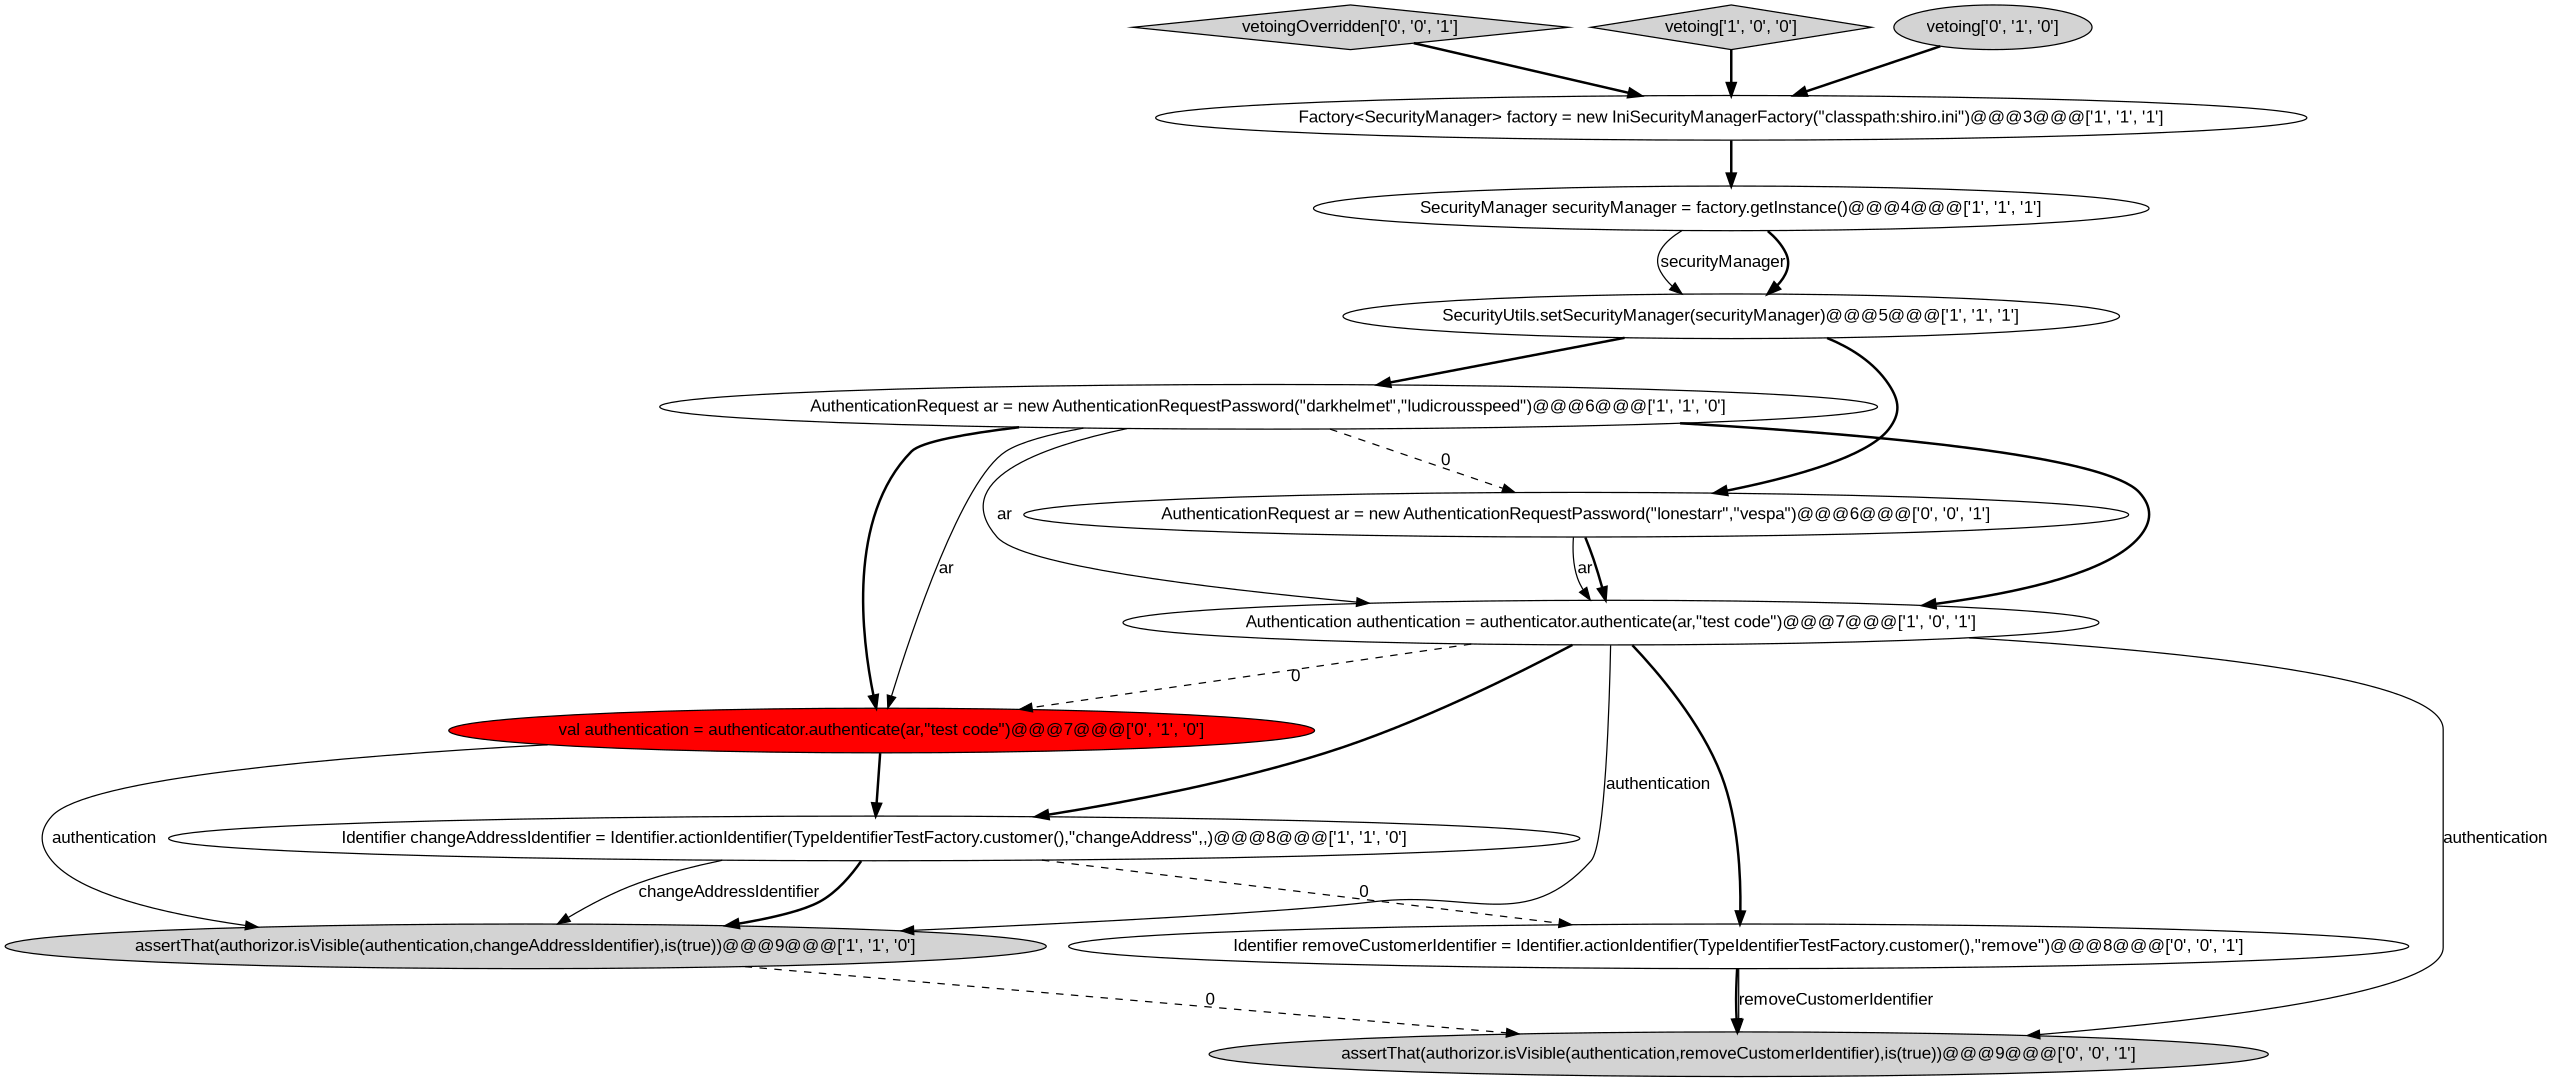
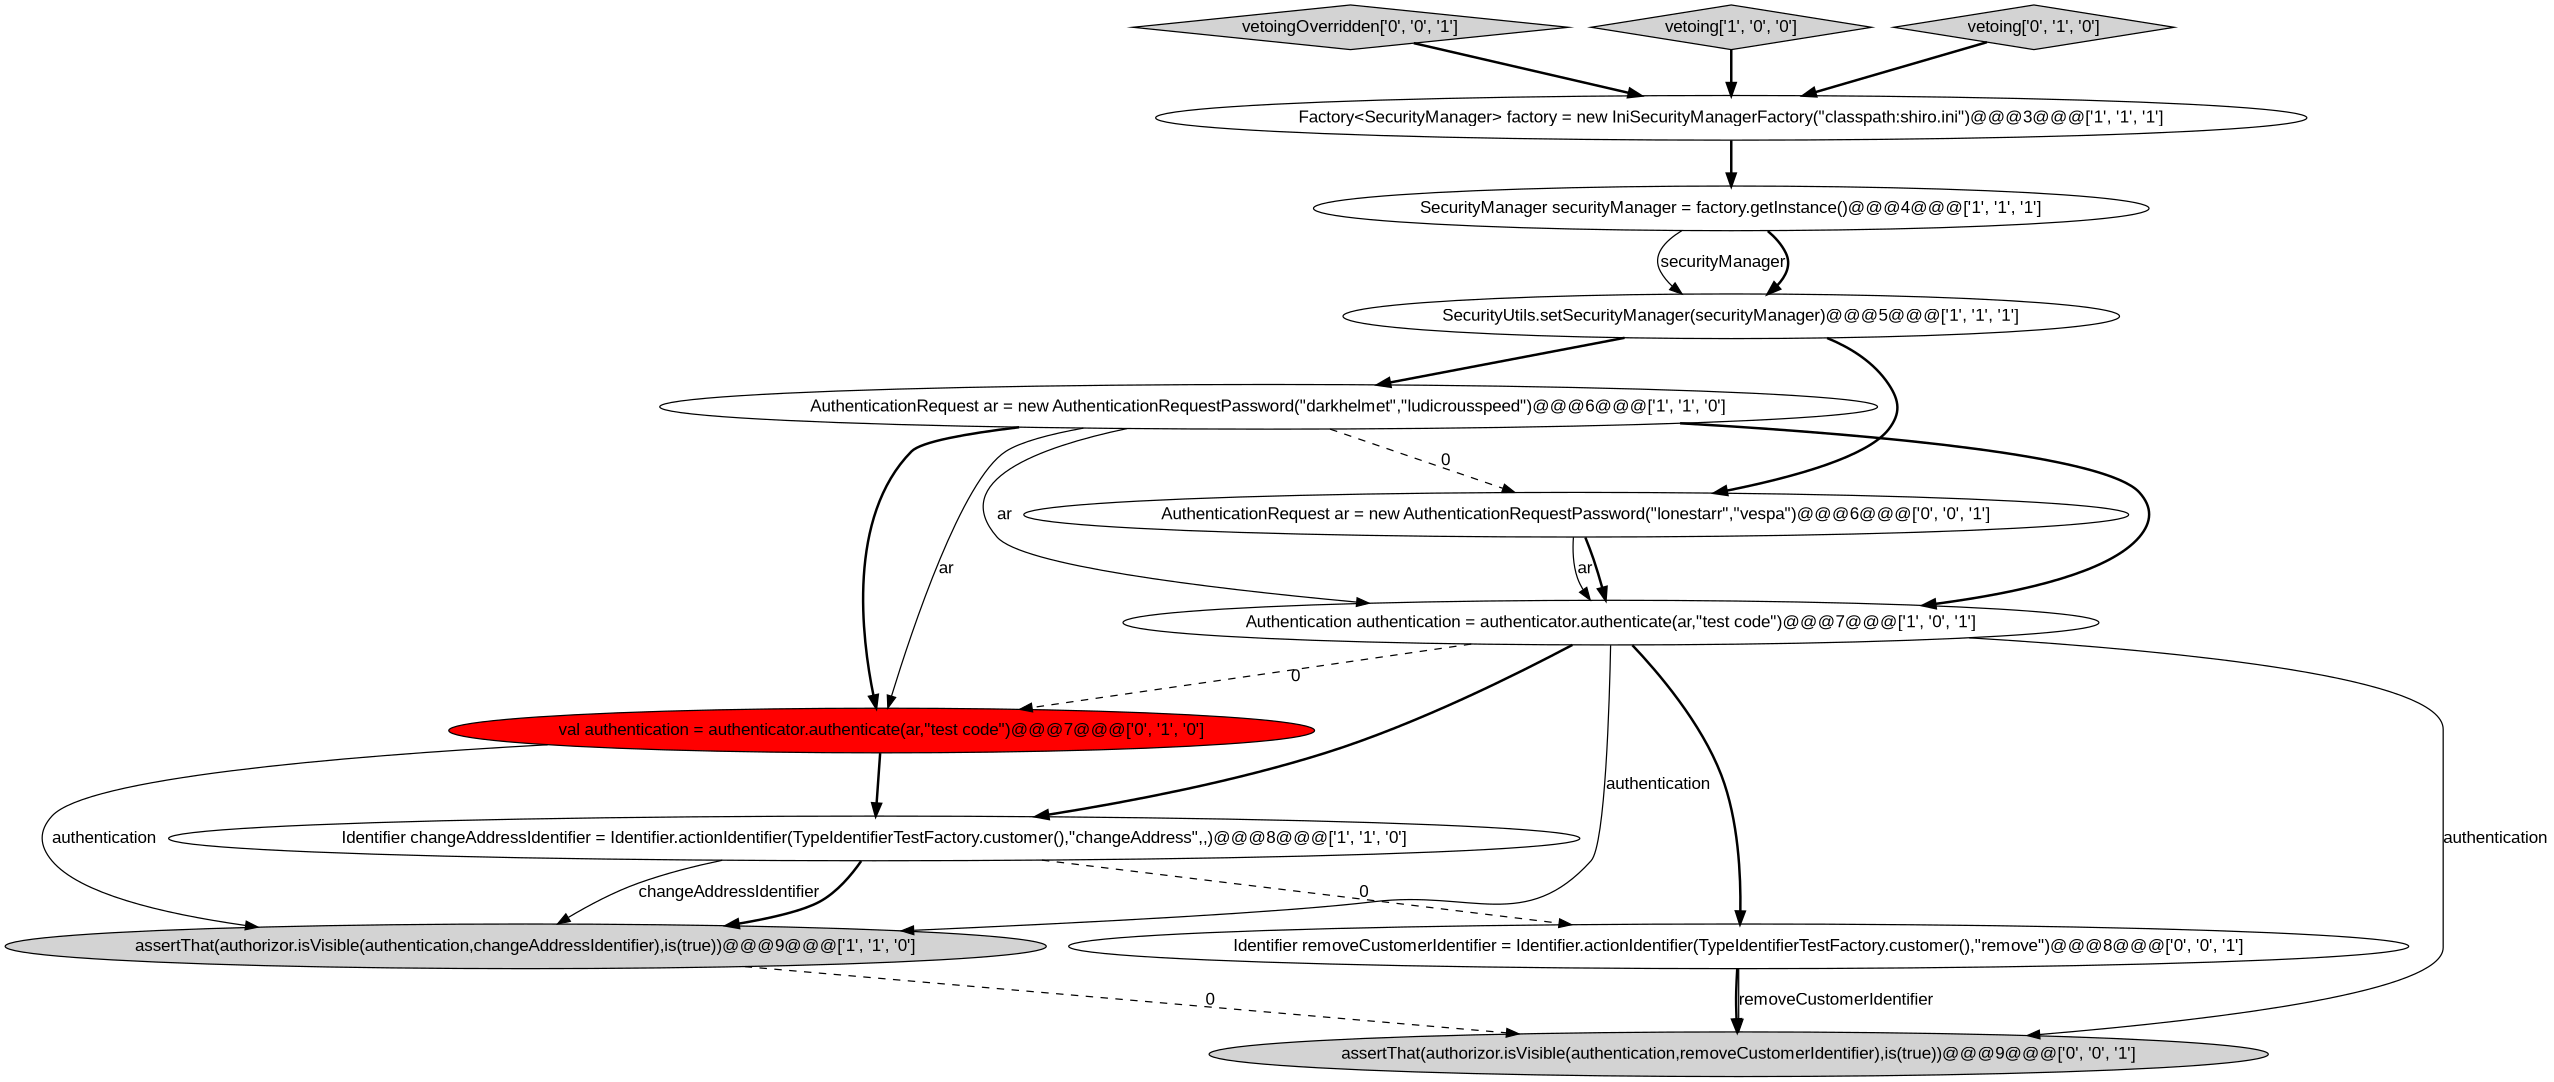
node "vetoing['0', '1', '0']": shape ellipse -> diamond
